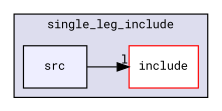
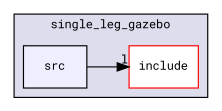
cluster "single_leg_include": label "single_leg_include" -> "single_leg_gazebo"
